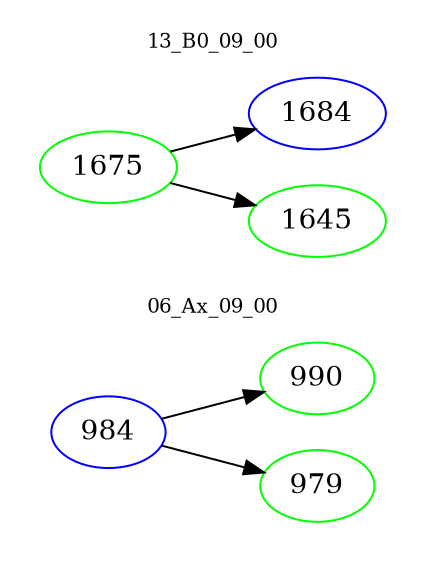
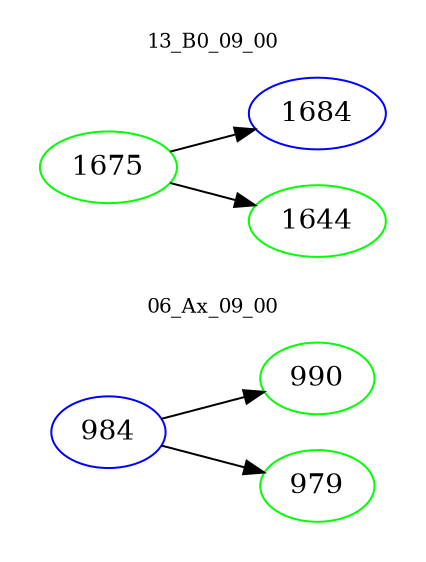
node "1645": label "1645" -> "1644"
